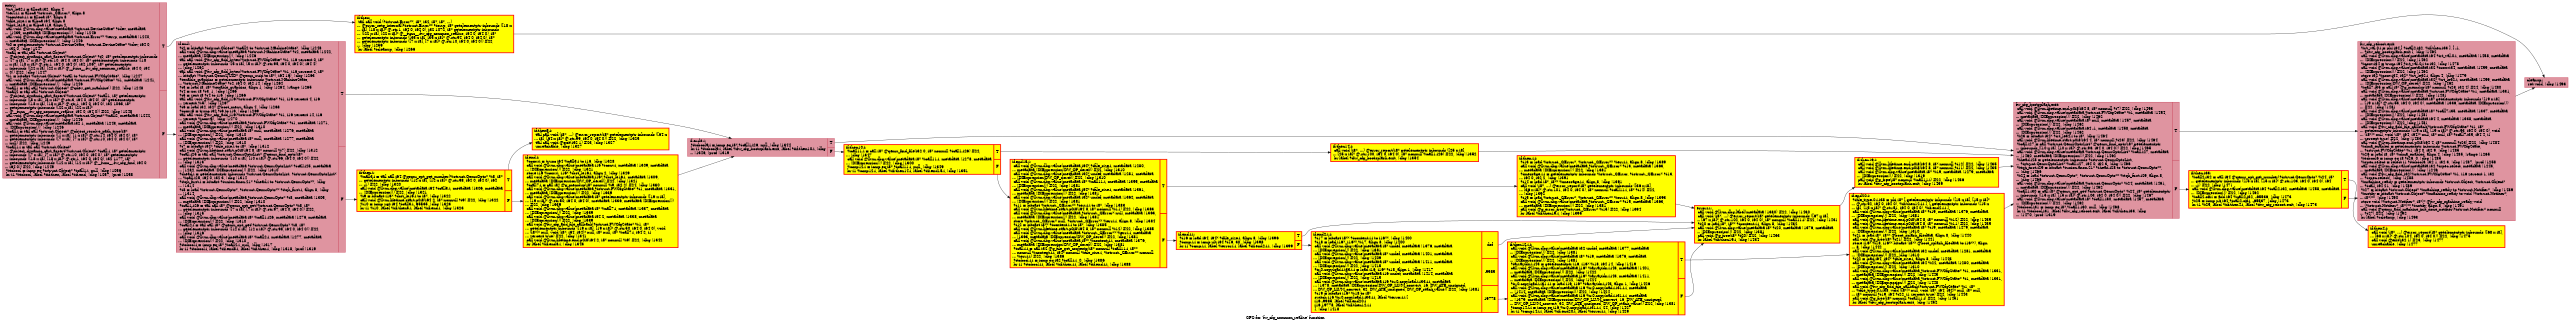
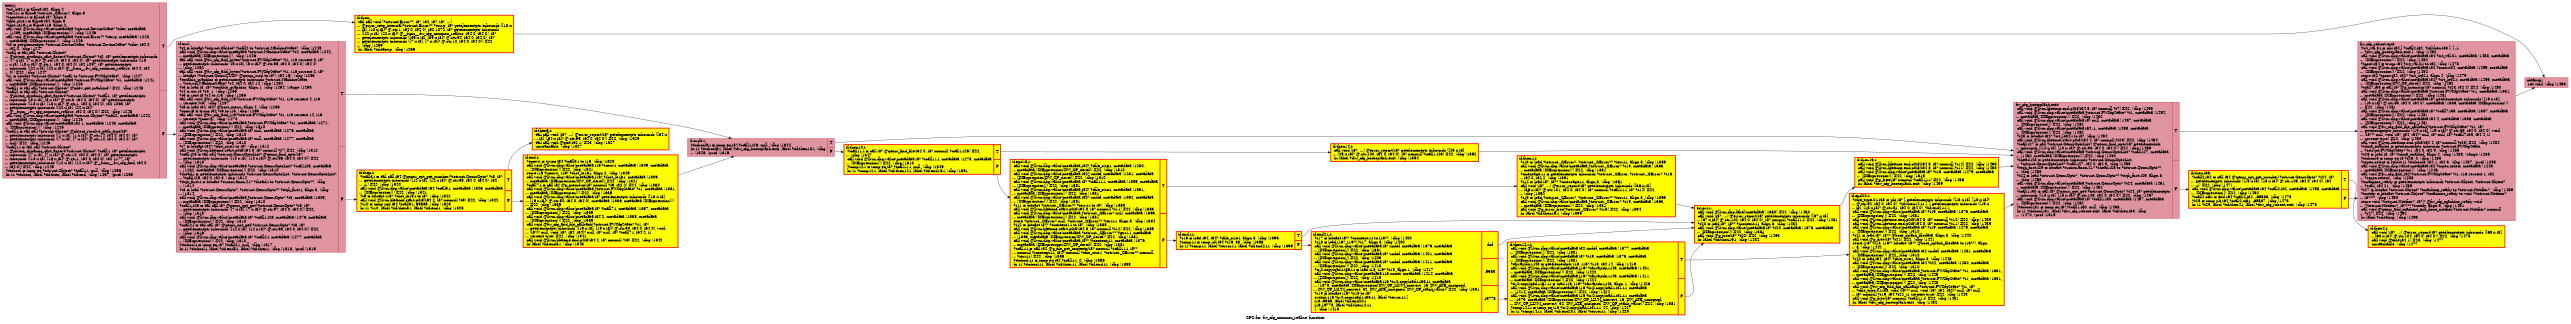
node "if.then10.i:": text "... !DIExpression()) #22, !dbg !1300" -> "... !DIExpression()) #22, !dbg !1310"
